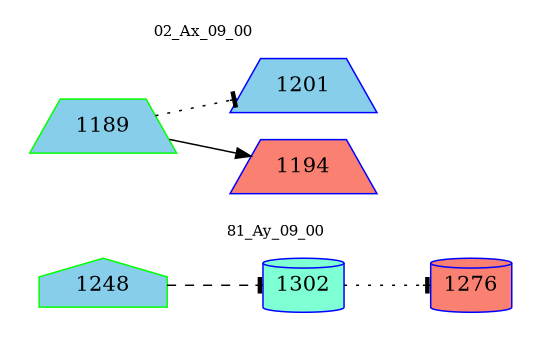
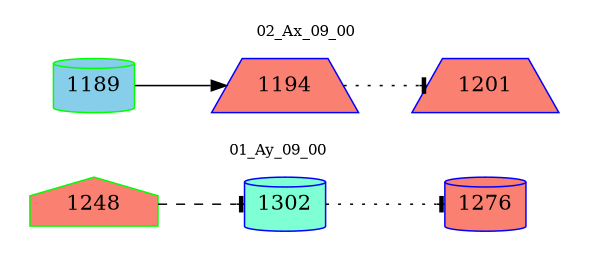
node "1201": fillcolor skyblue -> salmon
edge "1189" -> "1201": now "1194" -> "1201"
node "1189": shape trapezium -> cylinder
cluster "81_Ay_09_00": label "81_Ay_09_00" -> "01_Ay_09_00"
node "1248": fillcolor skyblue -> salmon
